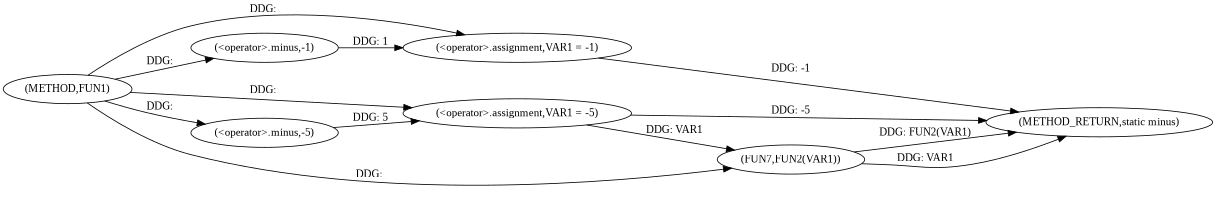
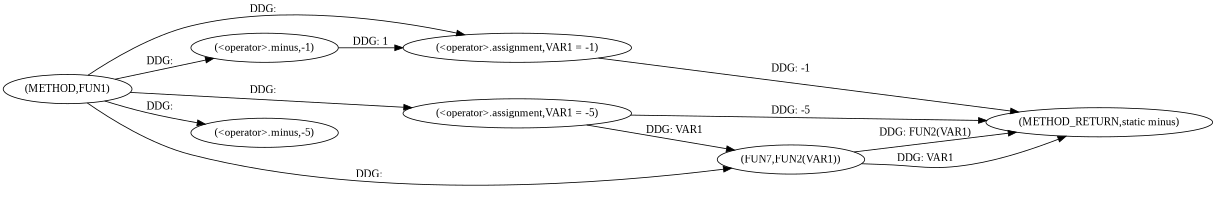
edge "(<operator>.minus,-5)" -> "(<operator>.assignment,VAR1 = -5)": removed, label "DDG: 5"
